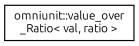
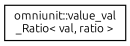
node "omniunit::value_over _Ratio< val, ratio >": label "omniunit::value_over _Ratio< val, ratio >" -> "omniunit::value_val _Ratio< val, ratio >"
